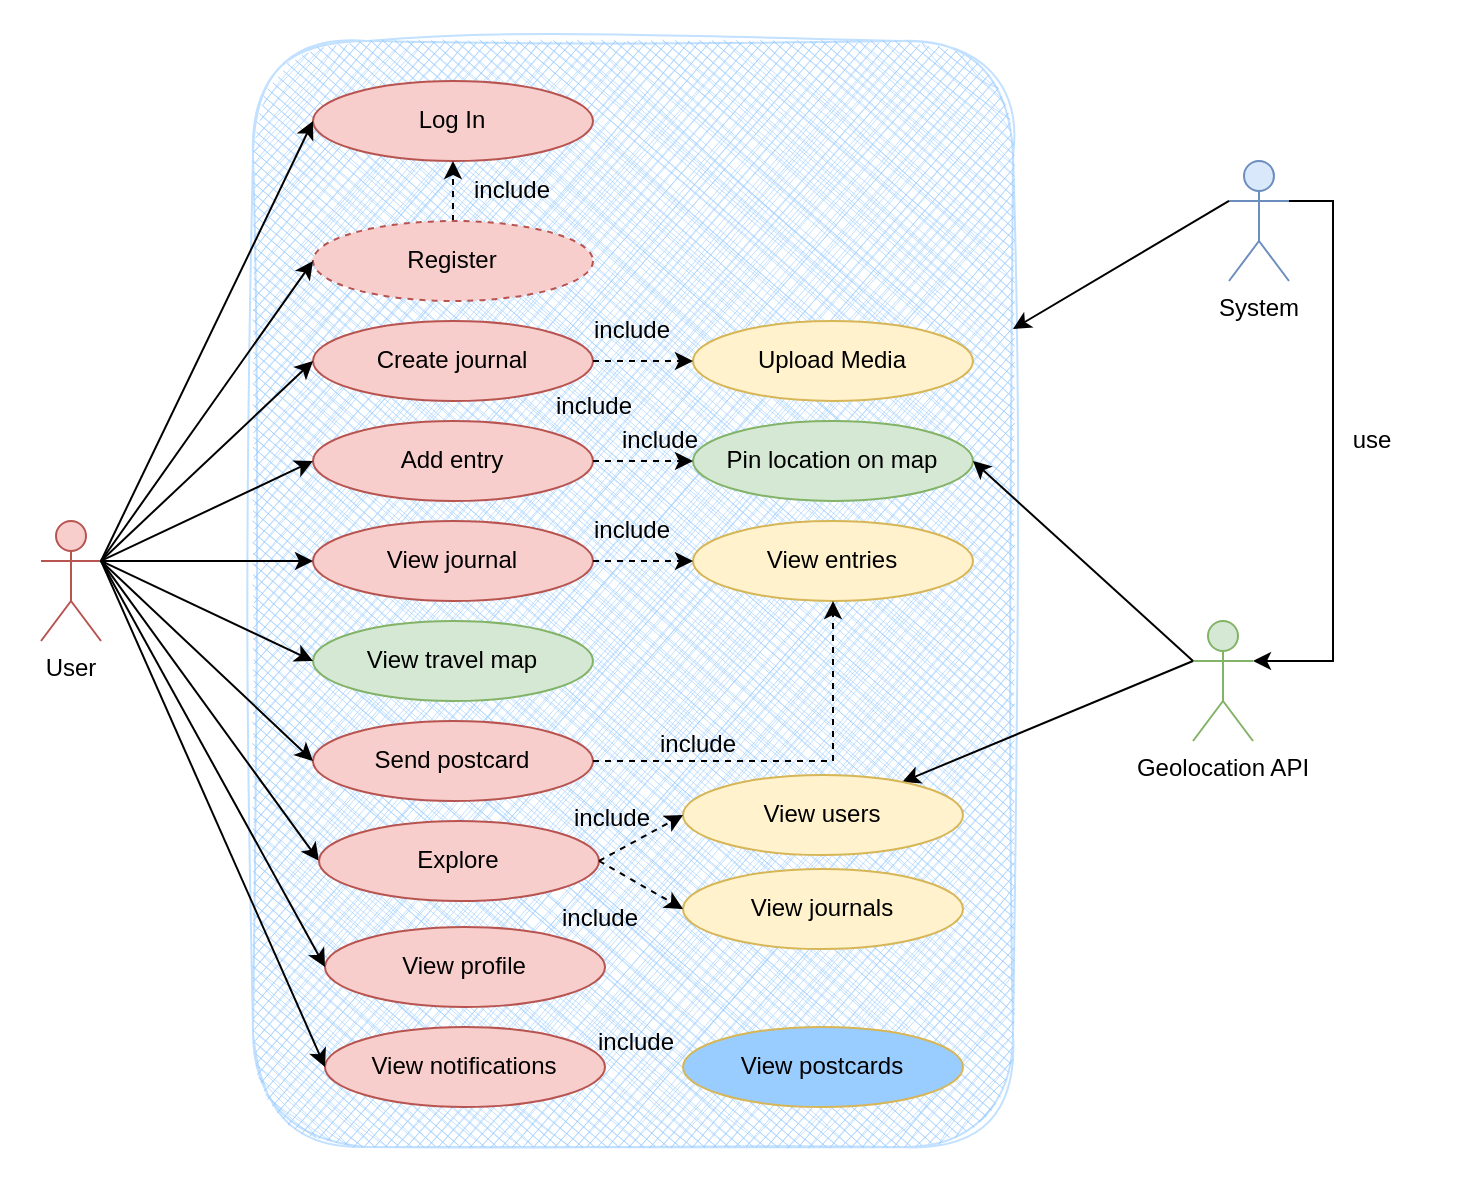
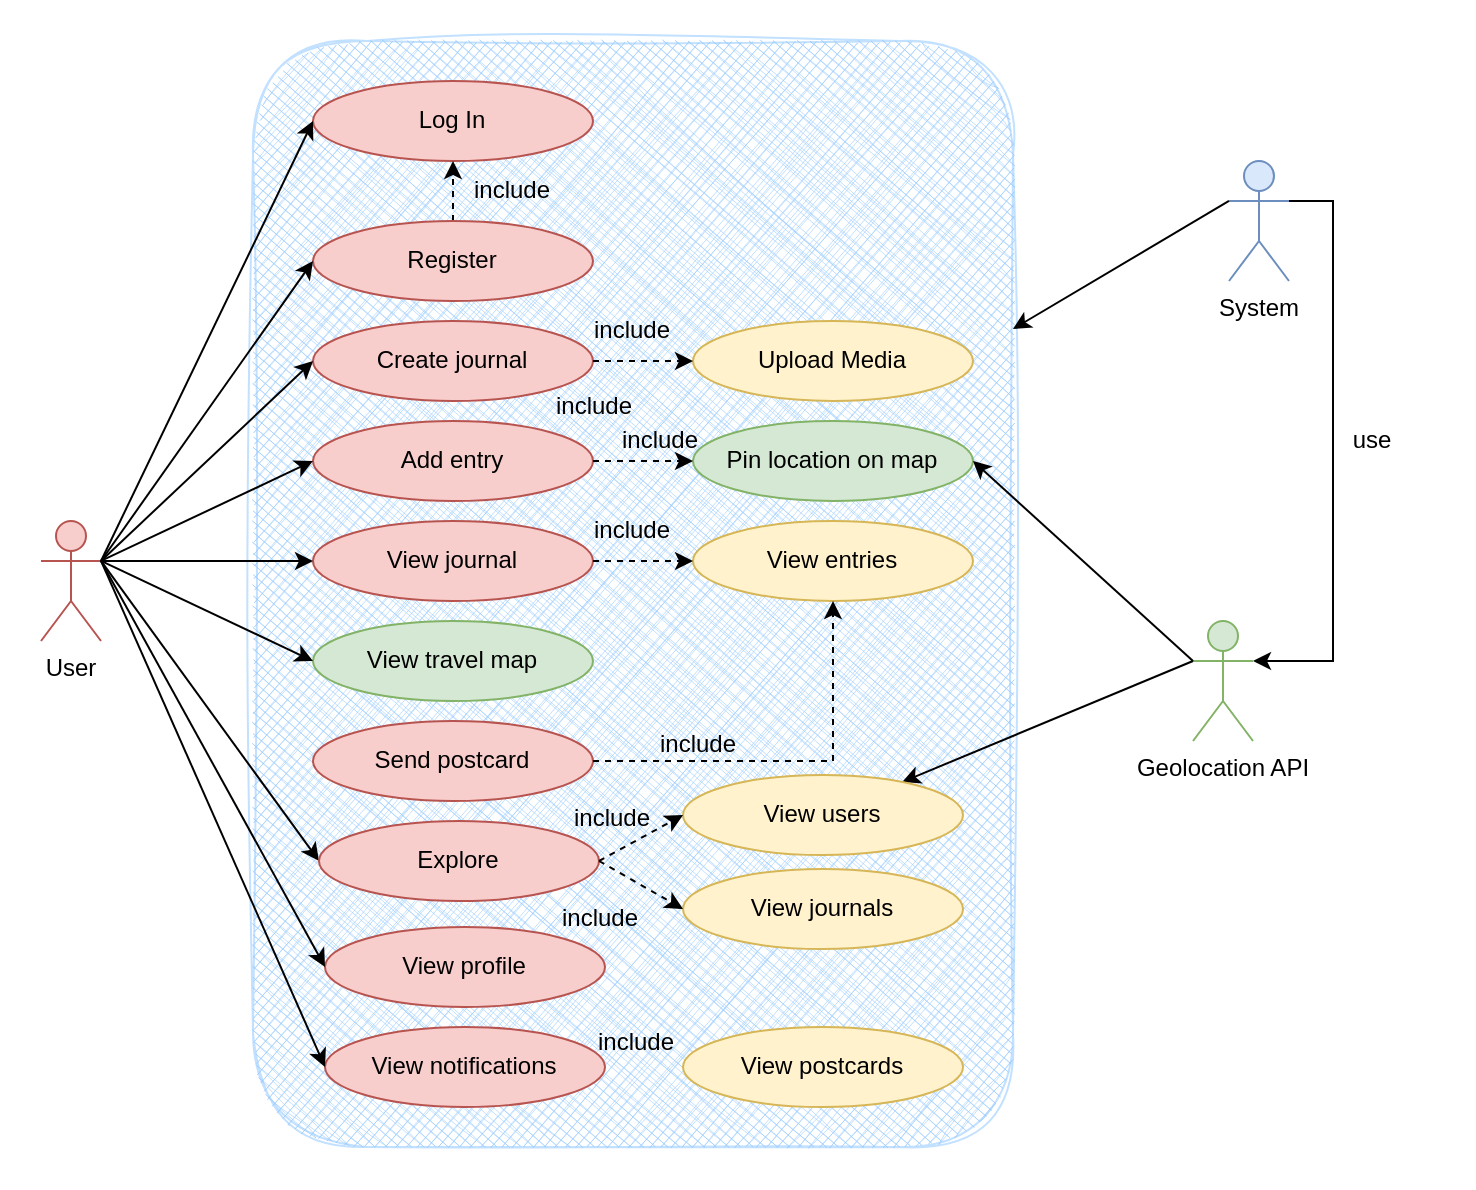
node "Register": style dashed -> solid
edge "User" -> "Send postcard": removed
node "View postcards": fillcolor #99ccff -> #fff2cc
